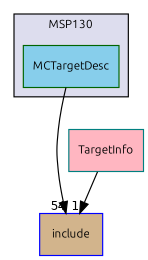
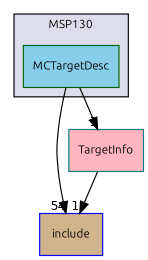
edge "MCTargetDesc" -> "TargetInfo": added
